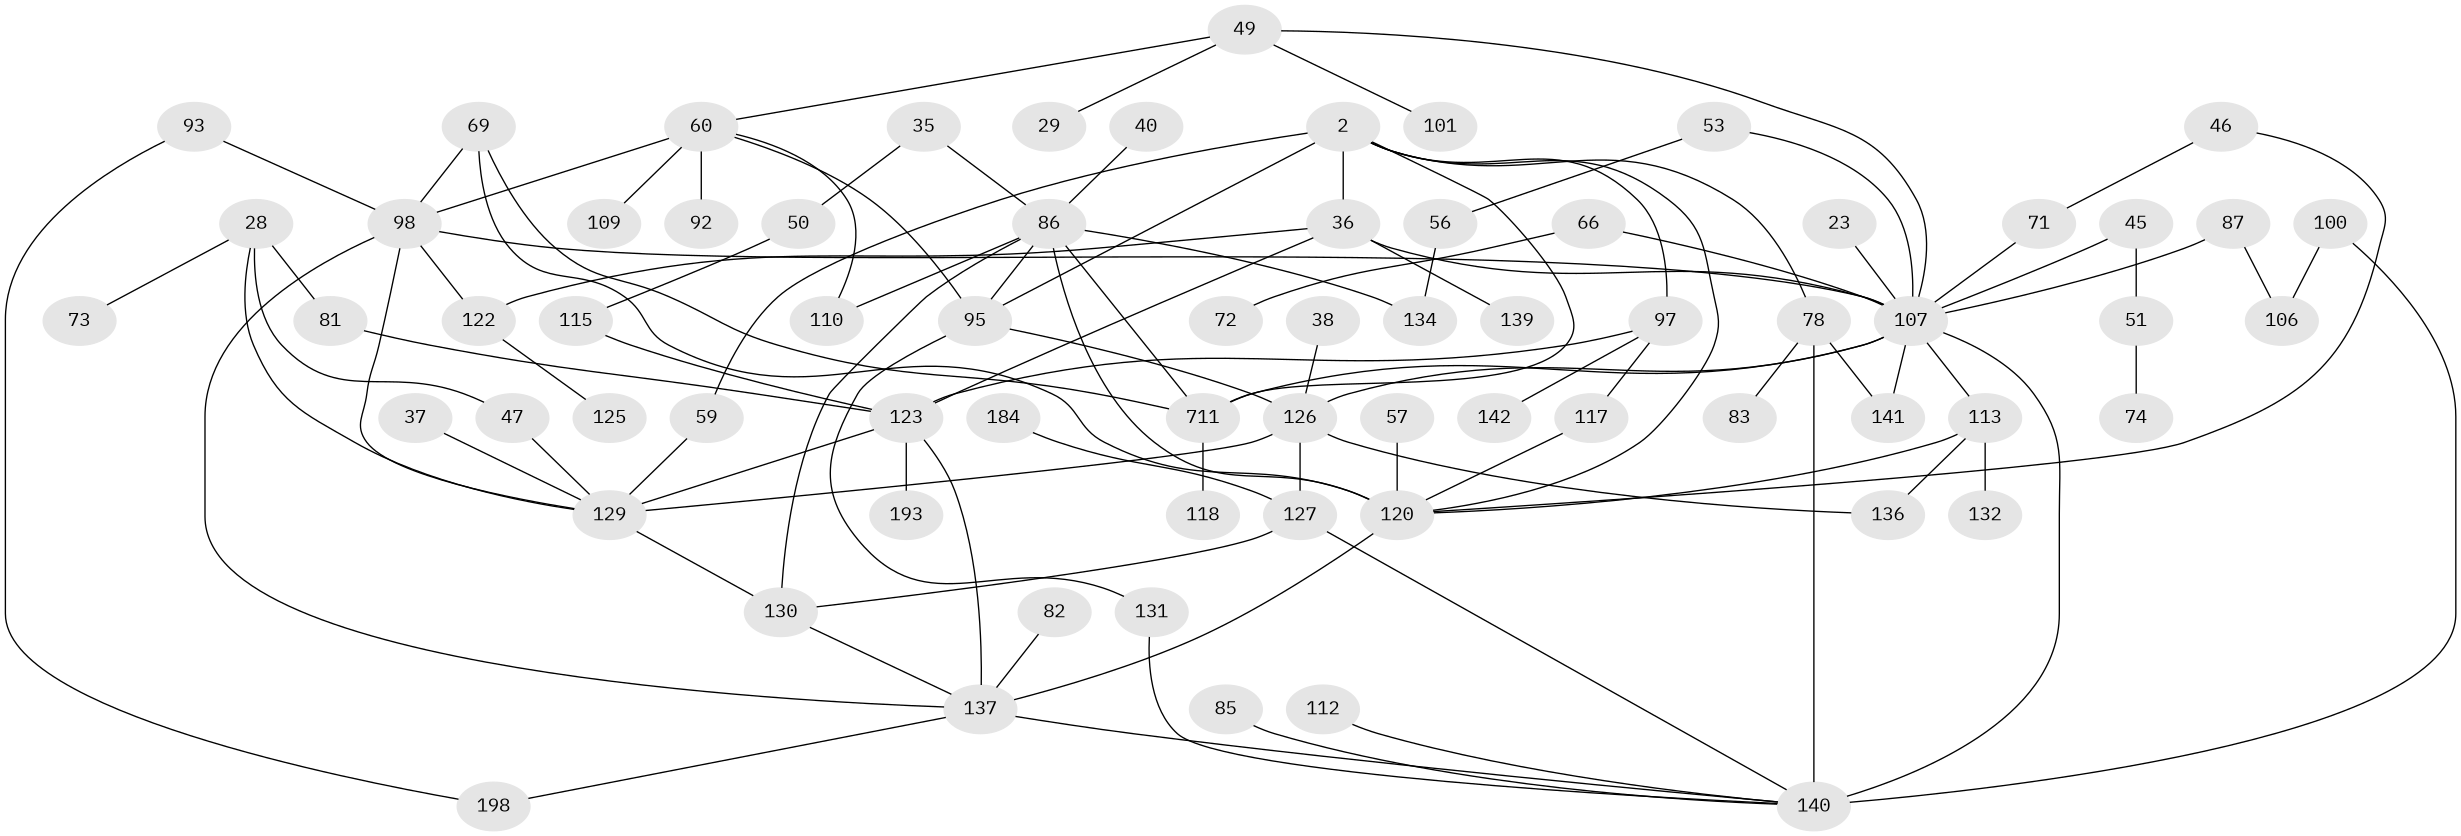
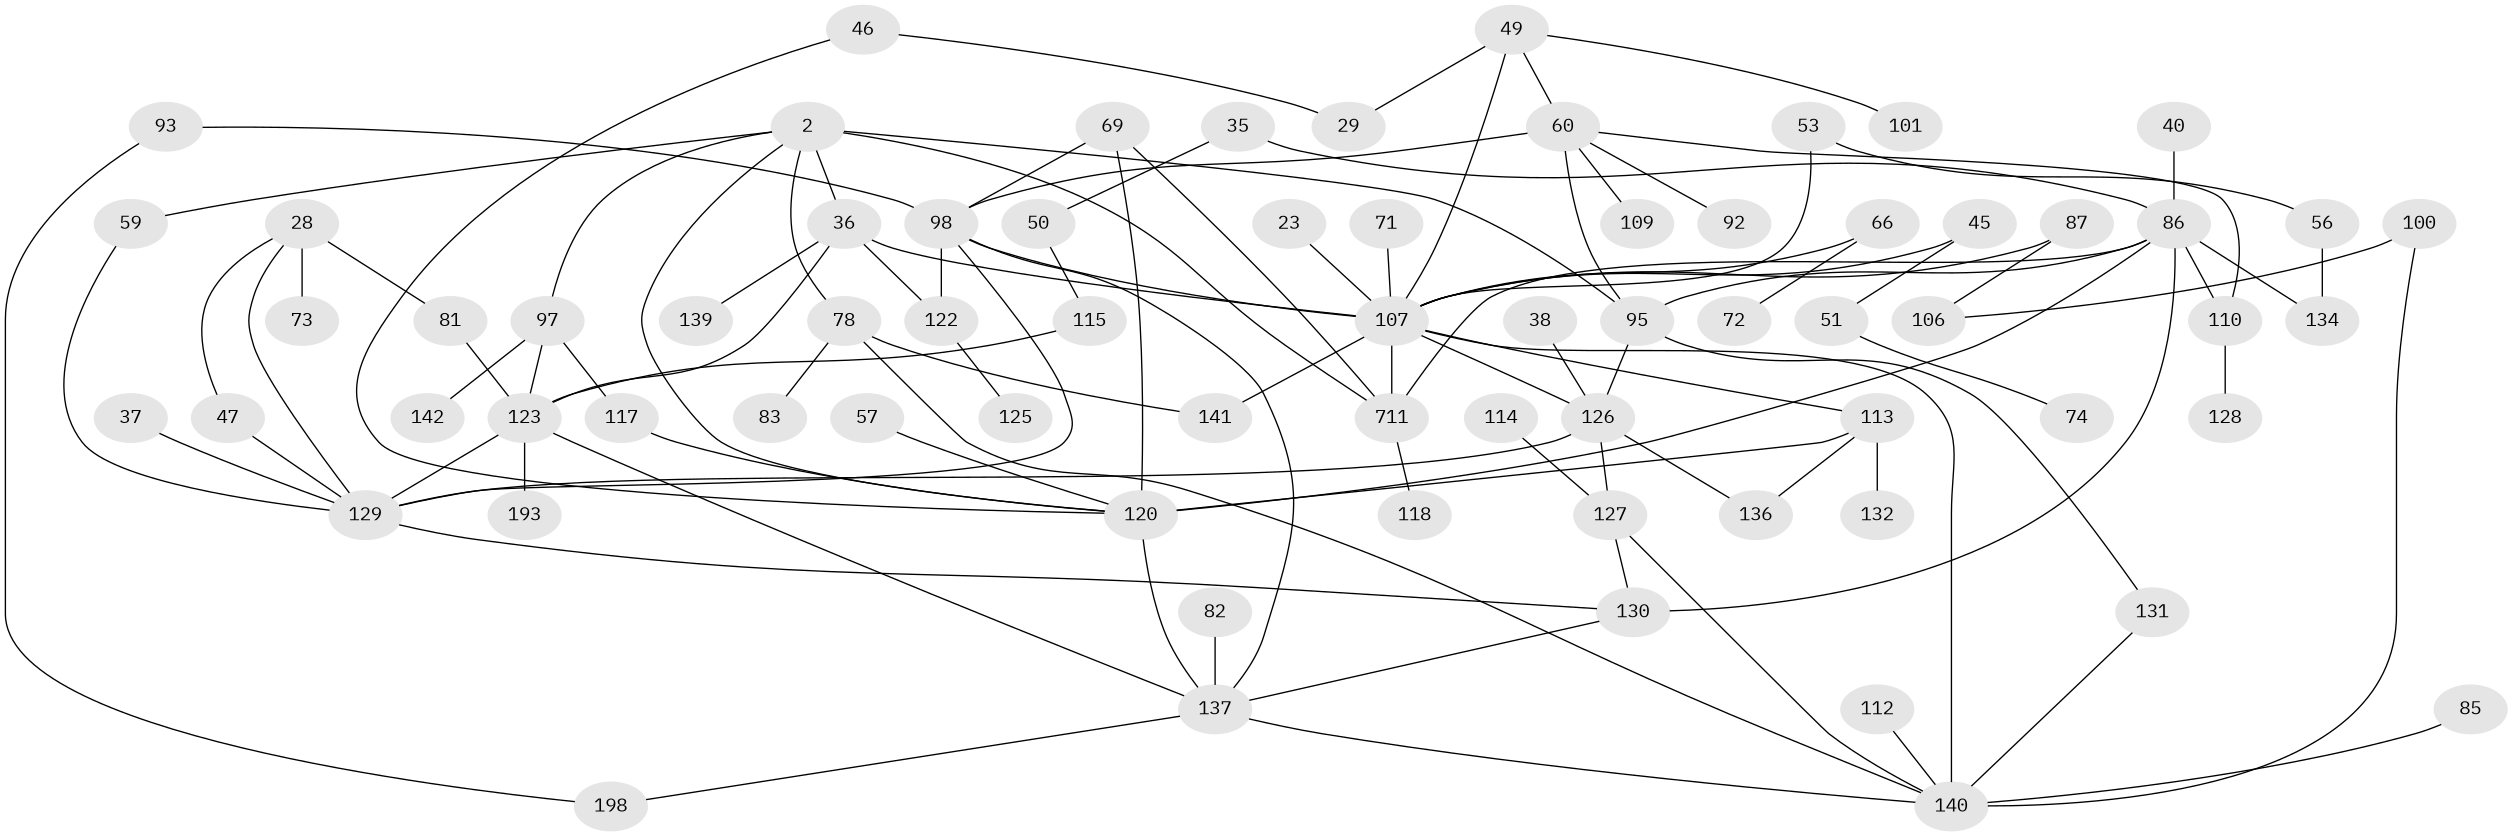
edge "46" -- "71": now "46" -- "29"
node "184": label "184" -> "114"
node "128": added
